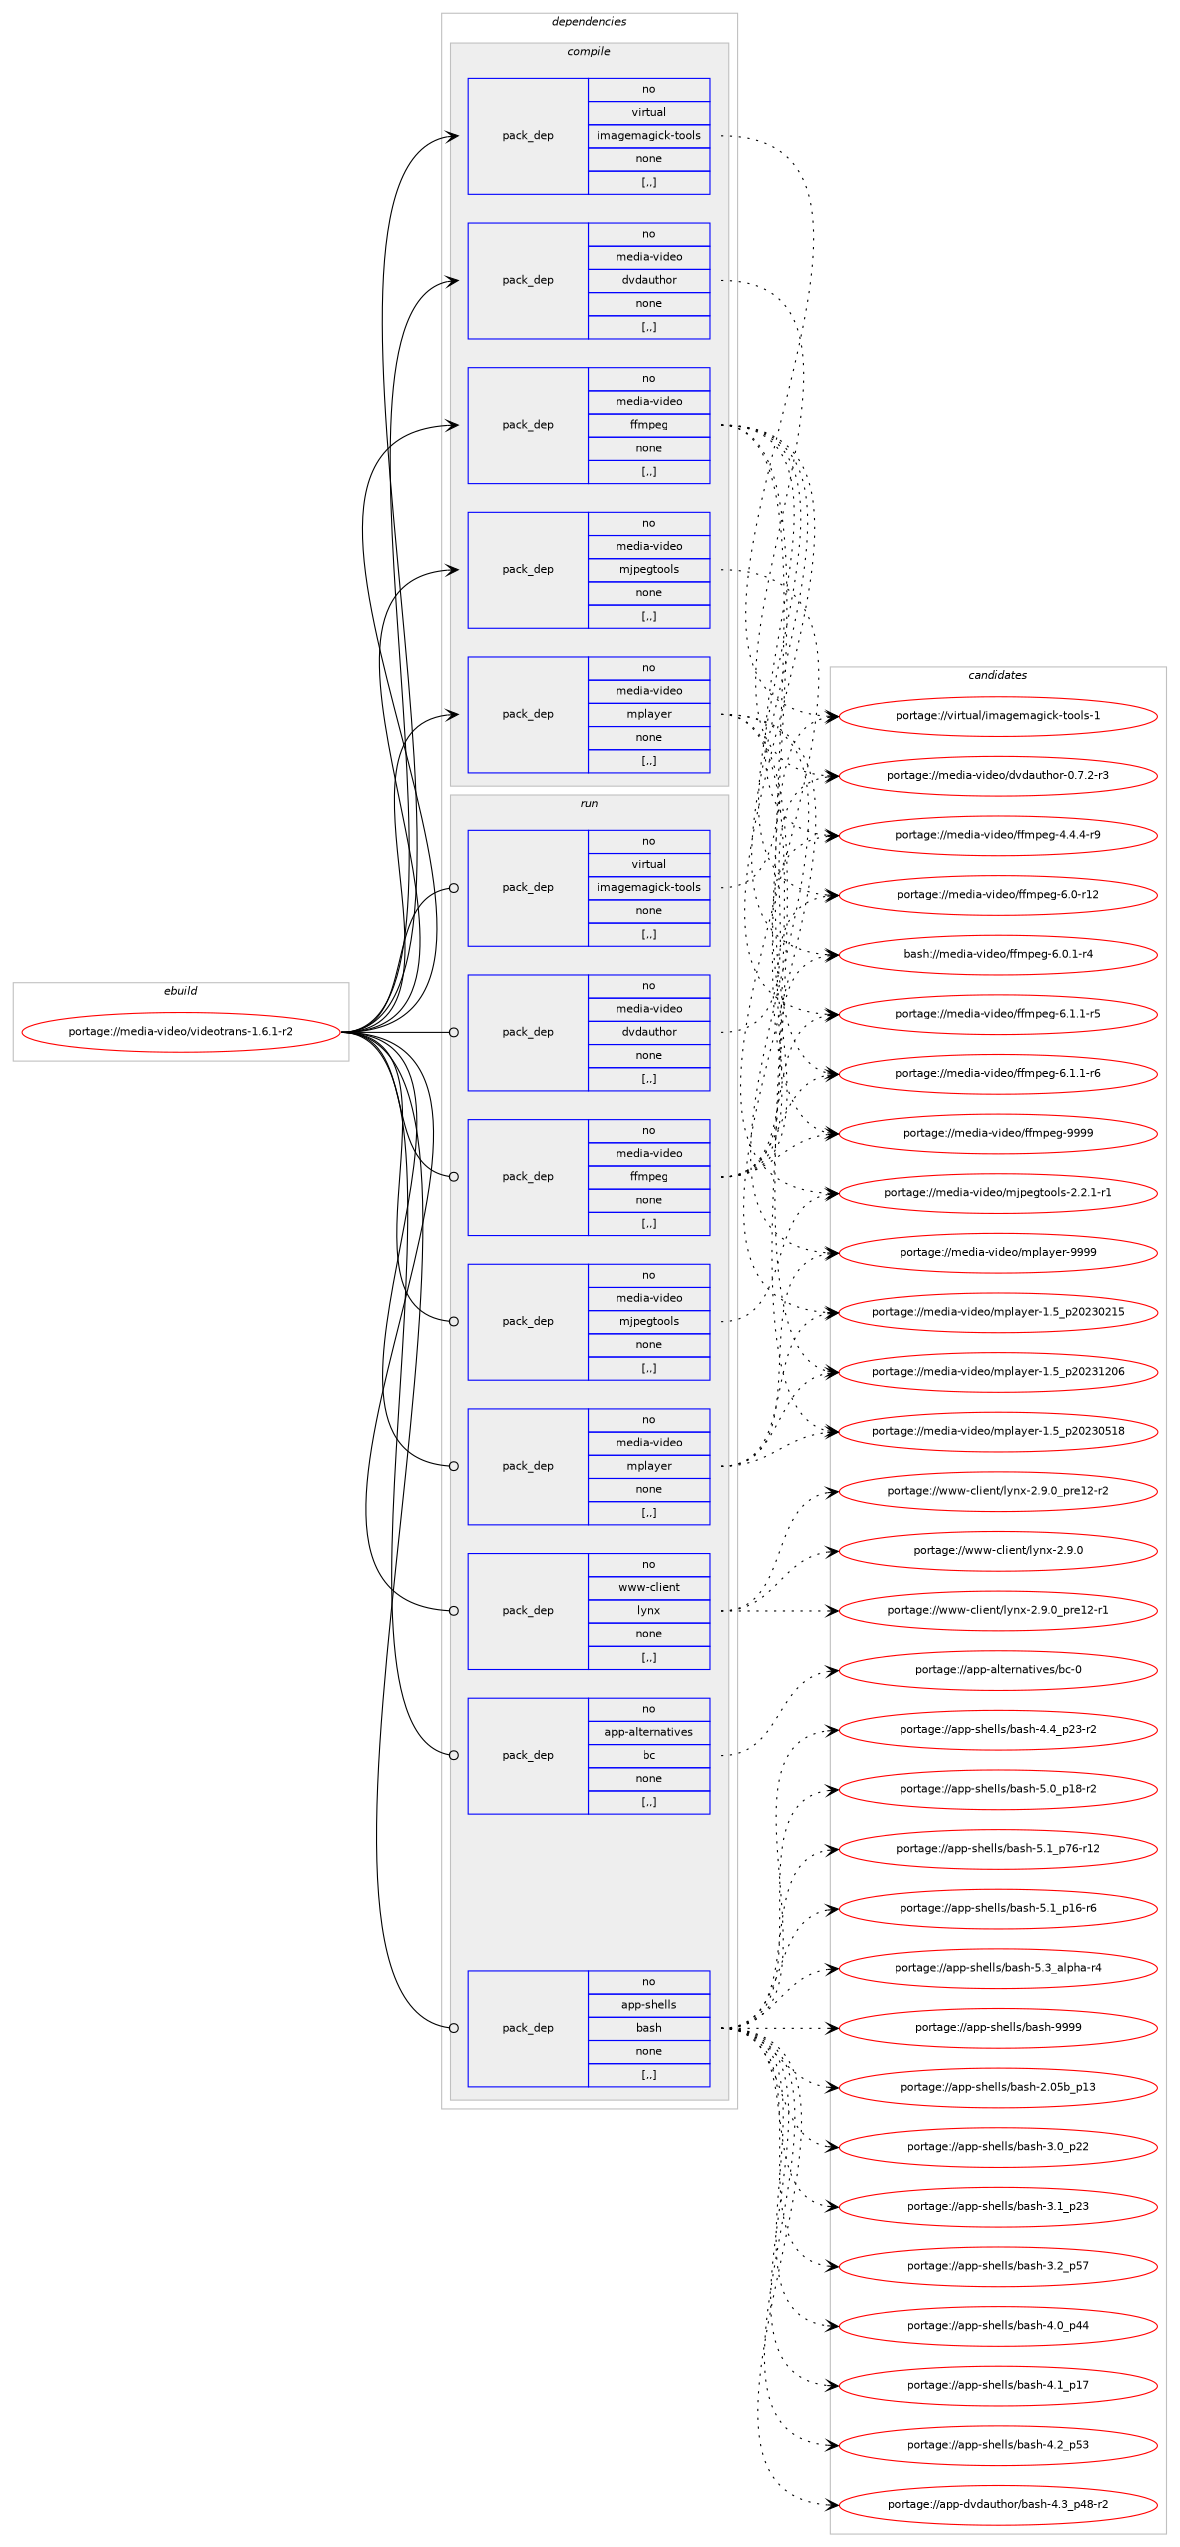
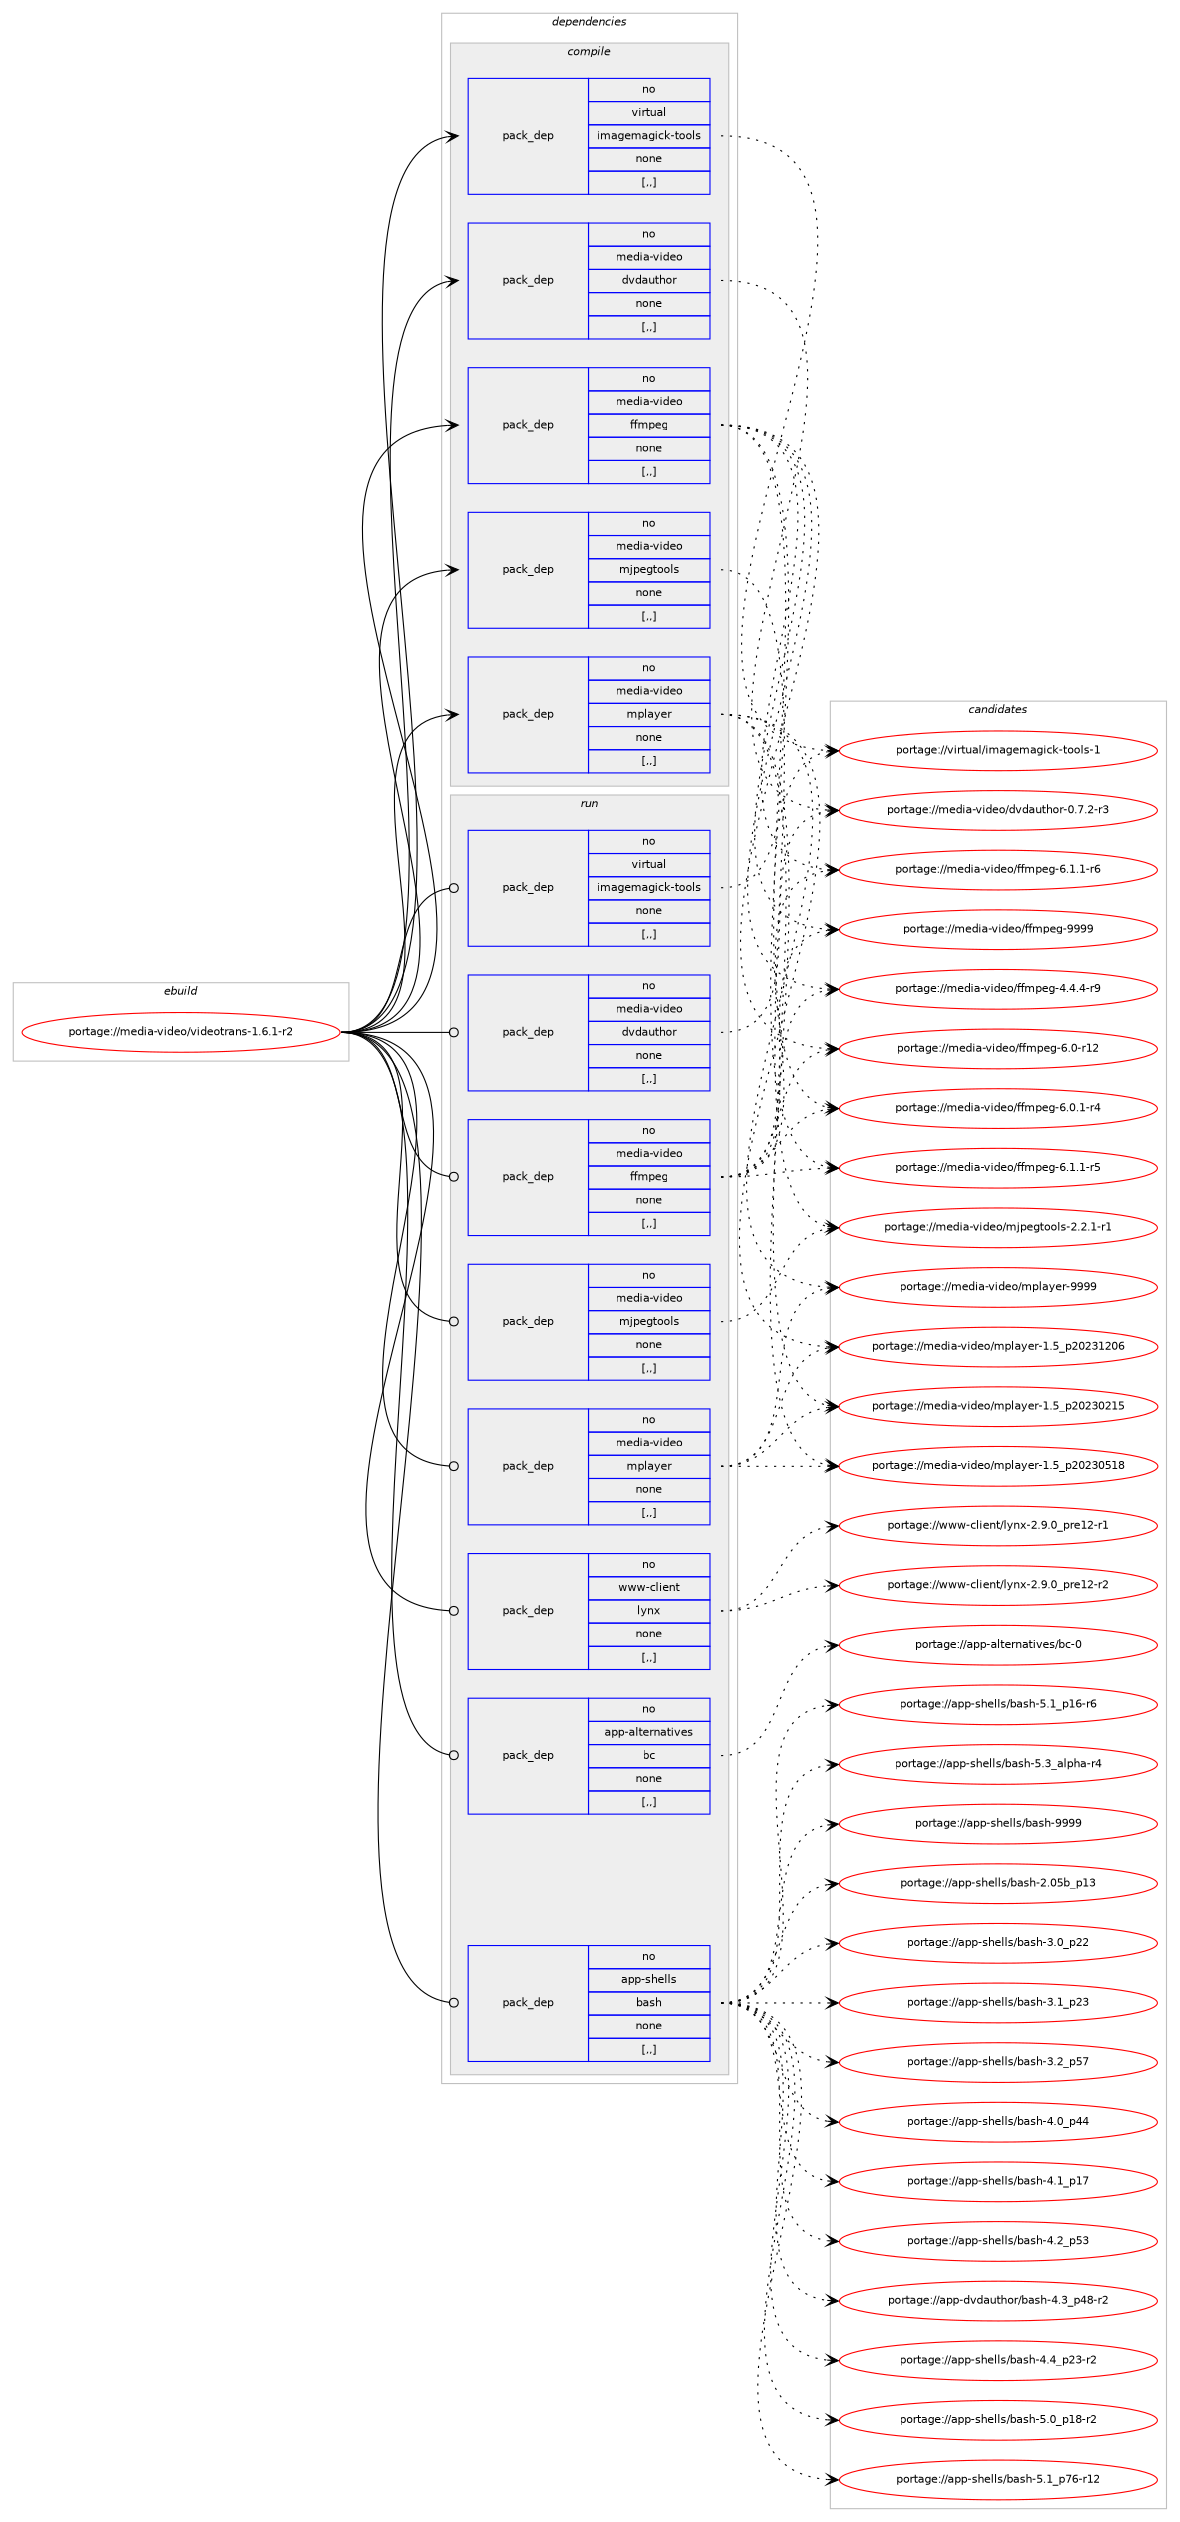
node "bash://media-video/ffmpeg-6.0.1-r4": label "bash://media-video/ffmpeg-6.0.1-r4" -> "portage://media-video/ffmpeg-6.0.1-r4"
node "portage://www-client/lynx-2.9.0": removed
